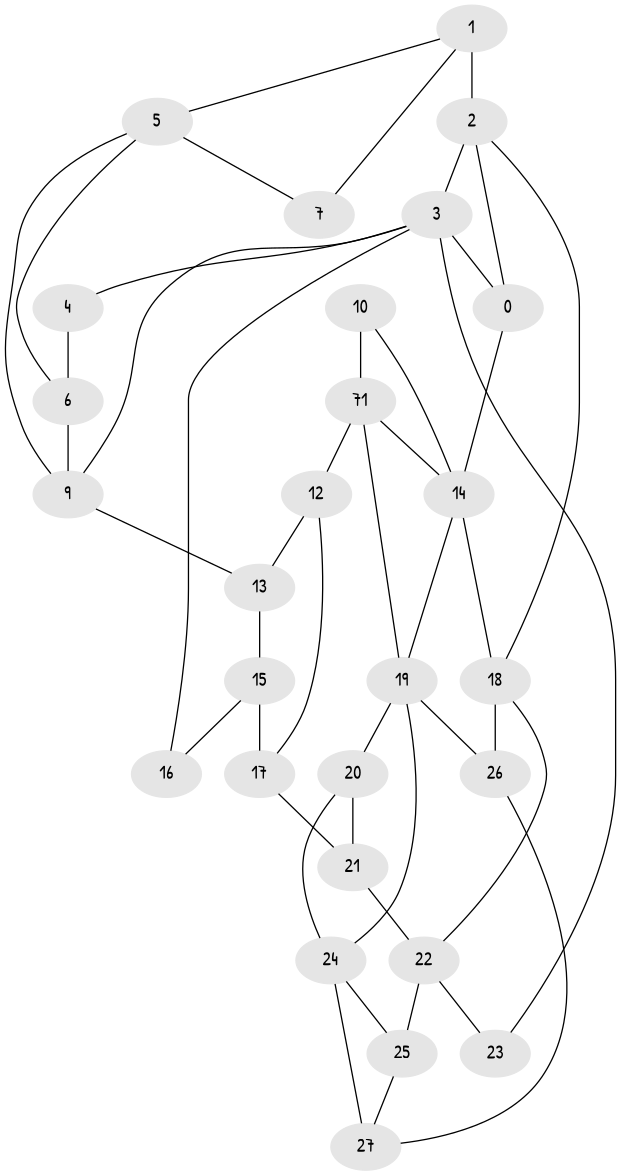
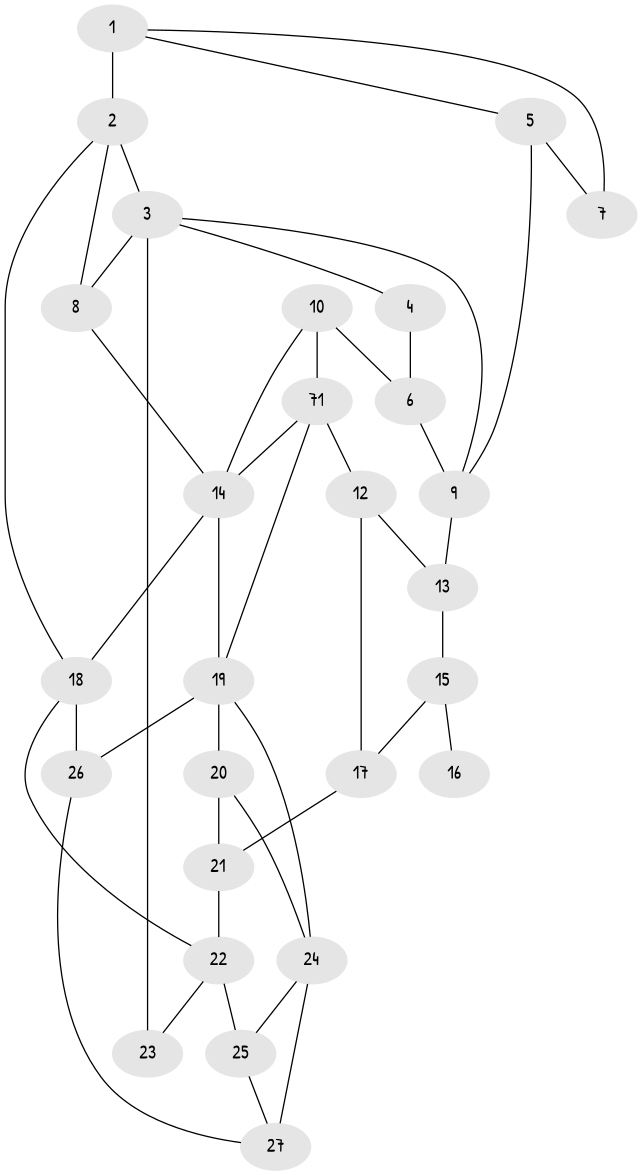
edge "5" -- "6": now "10" -- "6"
node "0": label "0" -> "8"
edge "3" -- "16": removed
